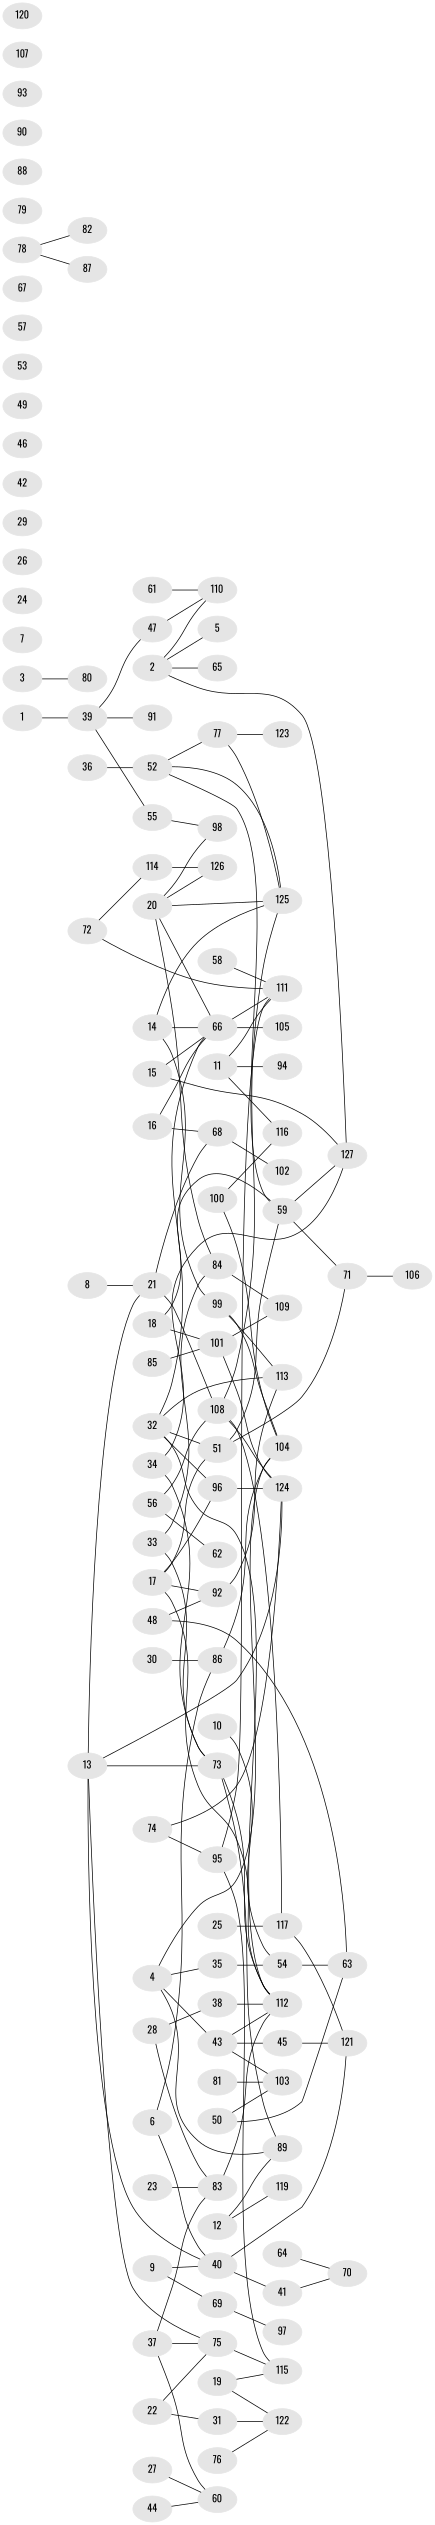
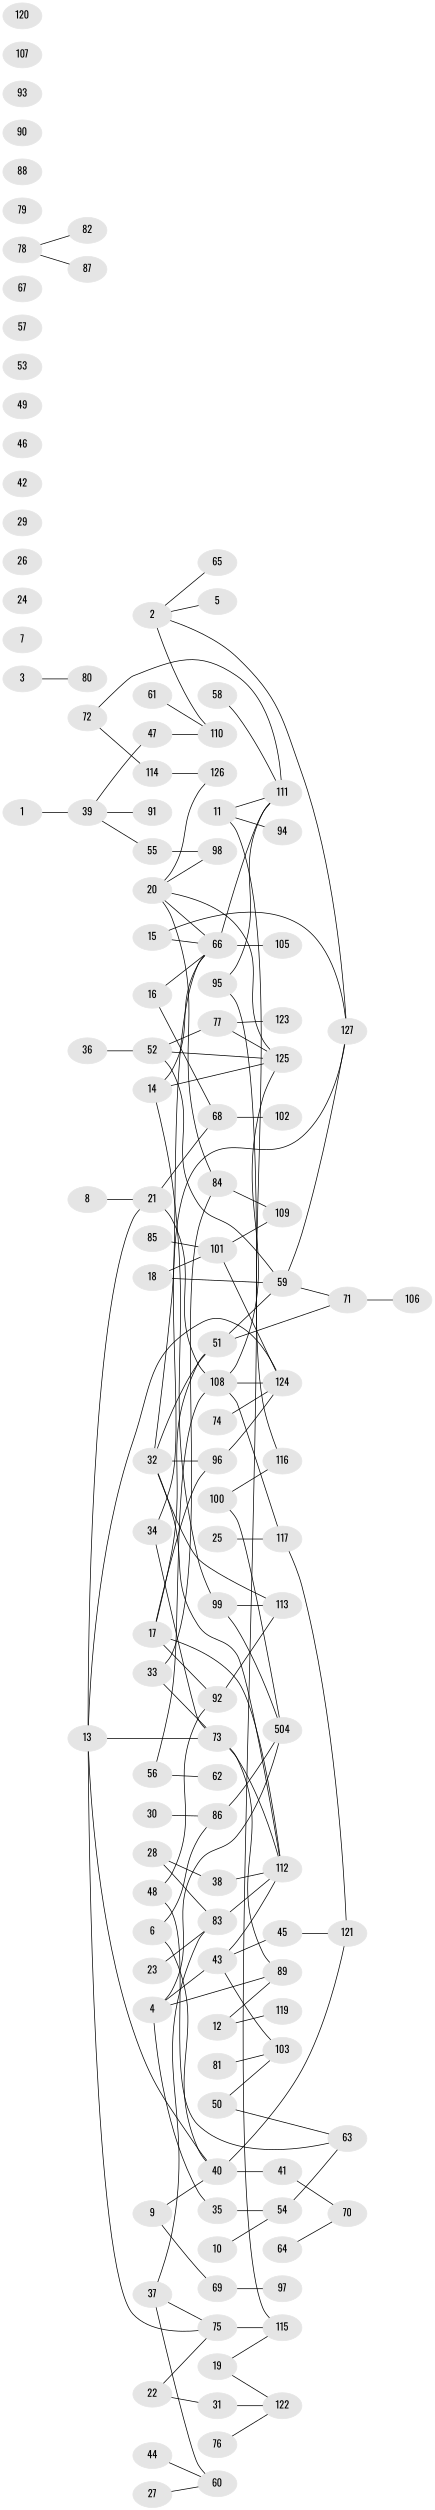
node "104": label "104" -> "504"
edge "74" -- "95": removed
